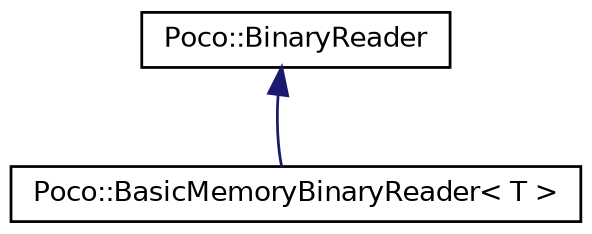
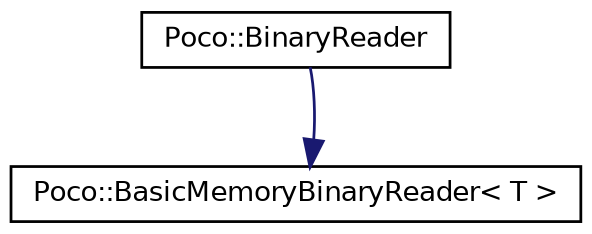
edge "Poco::BasicMemoryBinaryReader< T >" -> "Poco::BinaryReader": reversed
